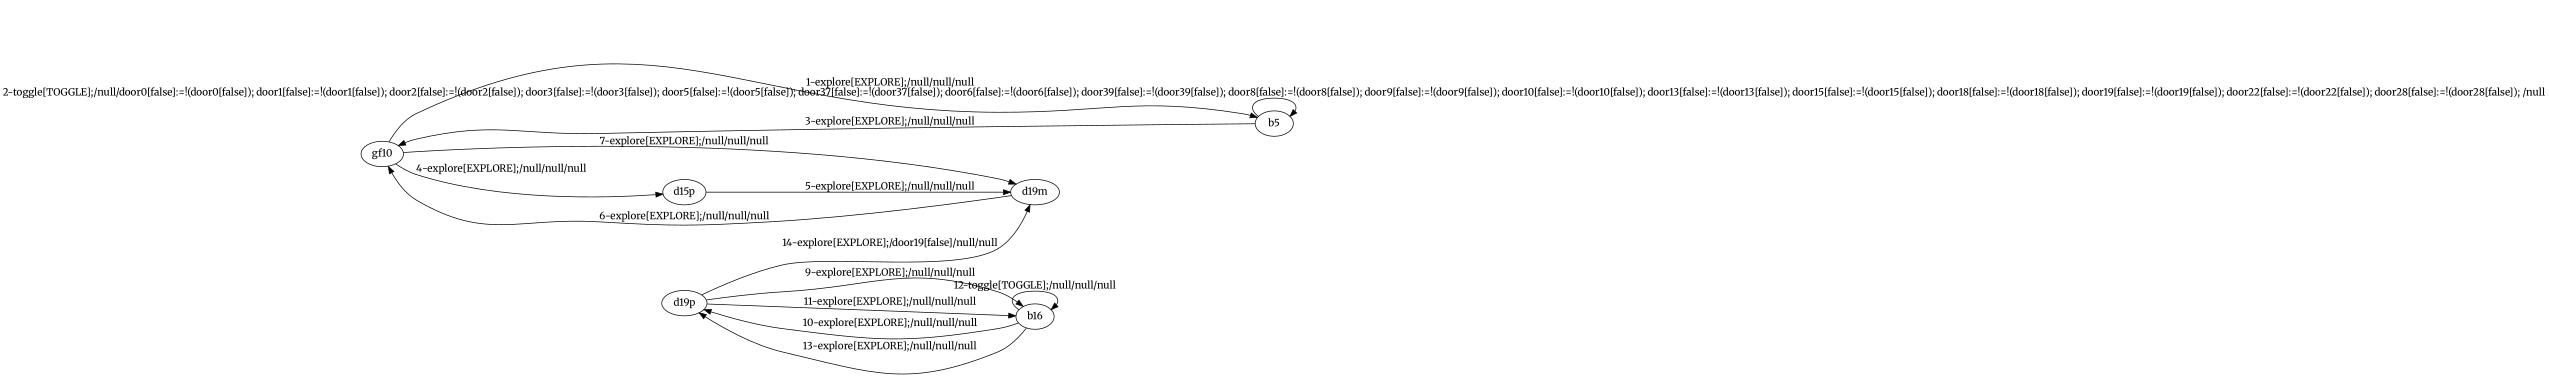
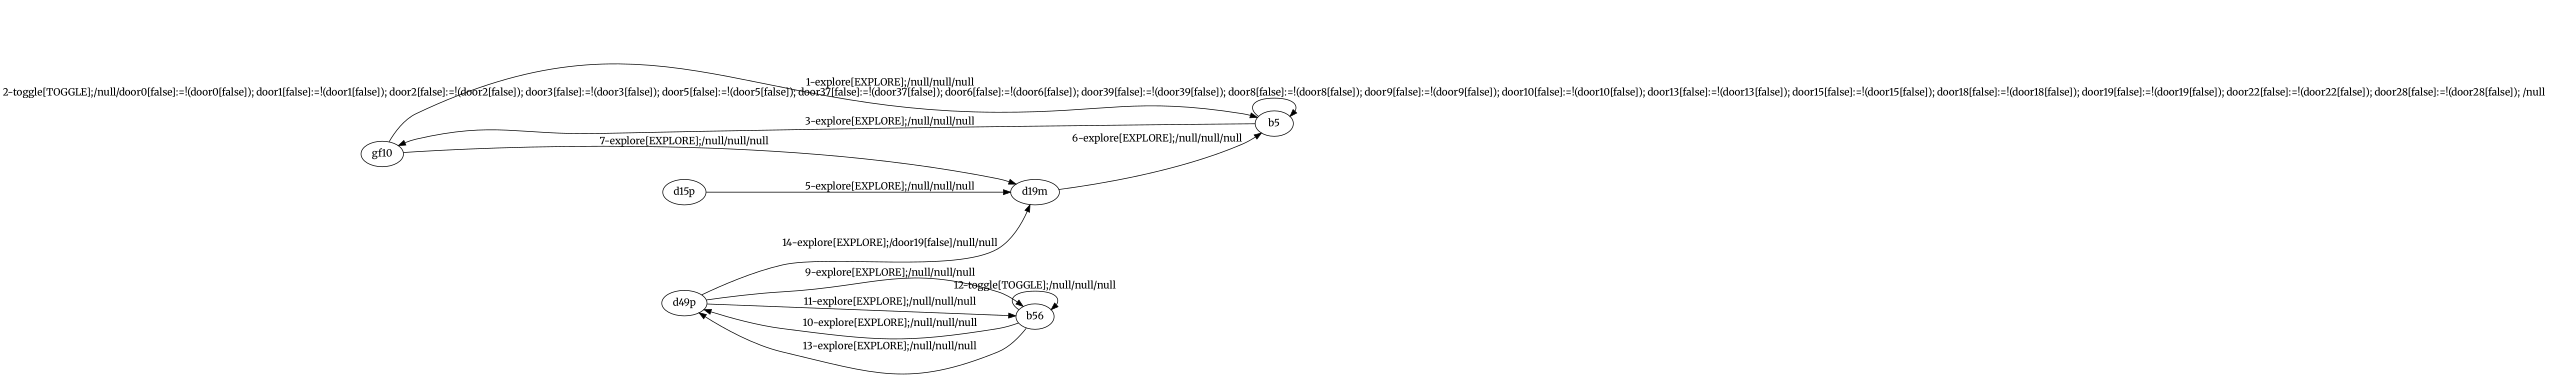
edge "gf10" -> "d15p": removed, label "4-explore[EXPLORE];/null/null/null"
edge "d19m" -> "gf10": now "d19m" -> "b5"
node "d19p": label "d19p" -> "d49p"
node "b16": label "b16" -> "b56"
